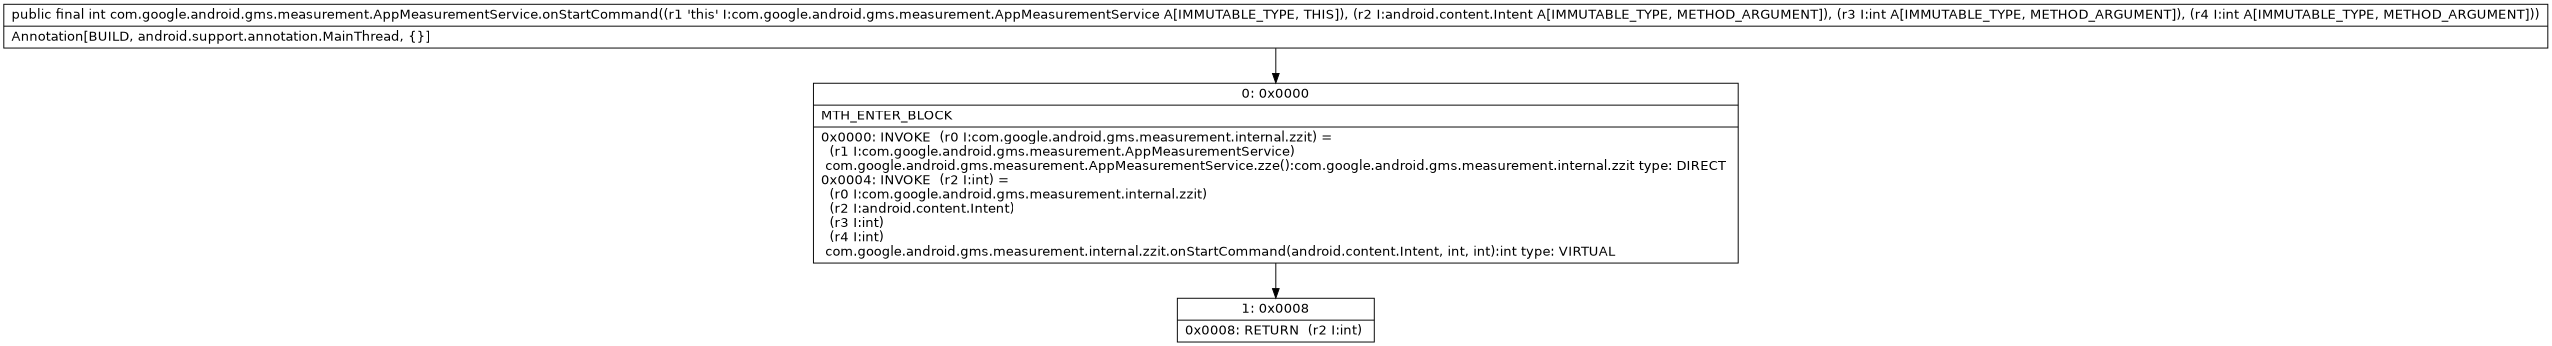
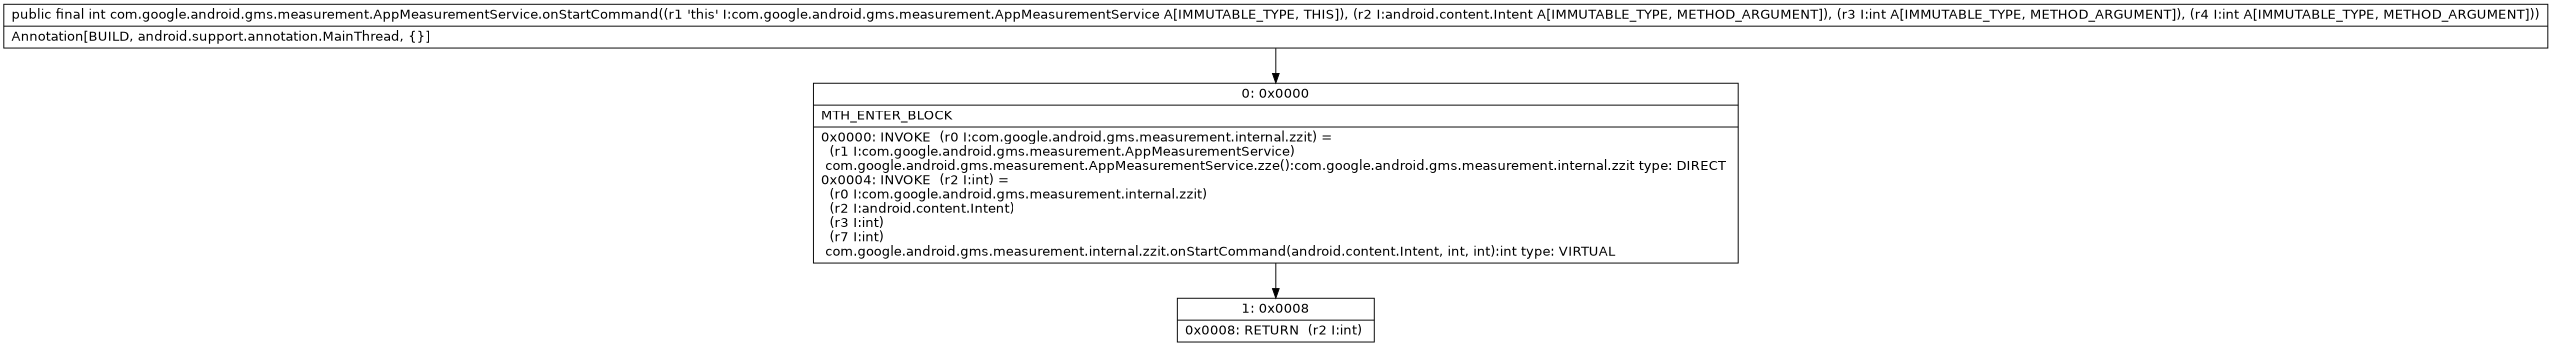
node "0: 0x0000": text "(r4 I:int)" -> "(r7 I:int)"
